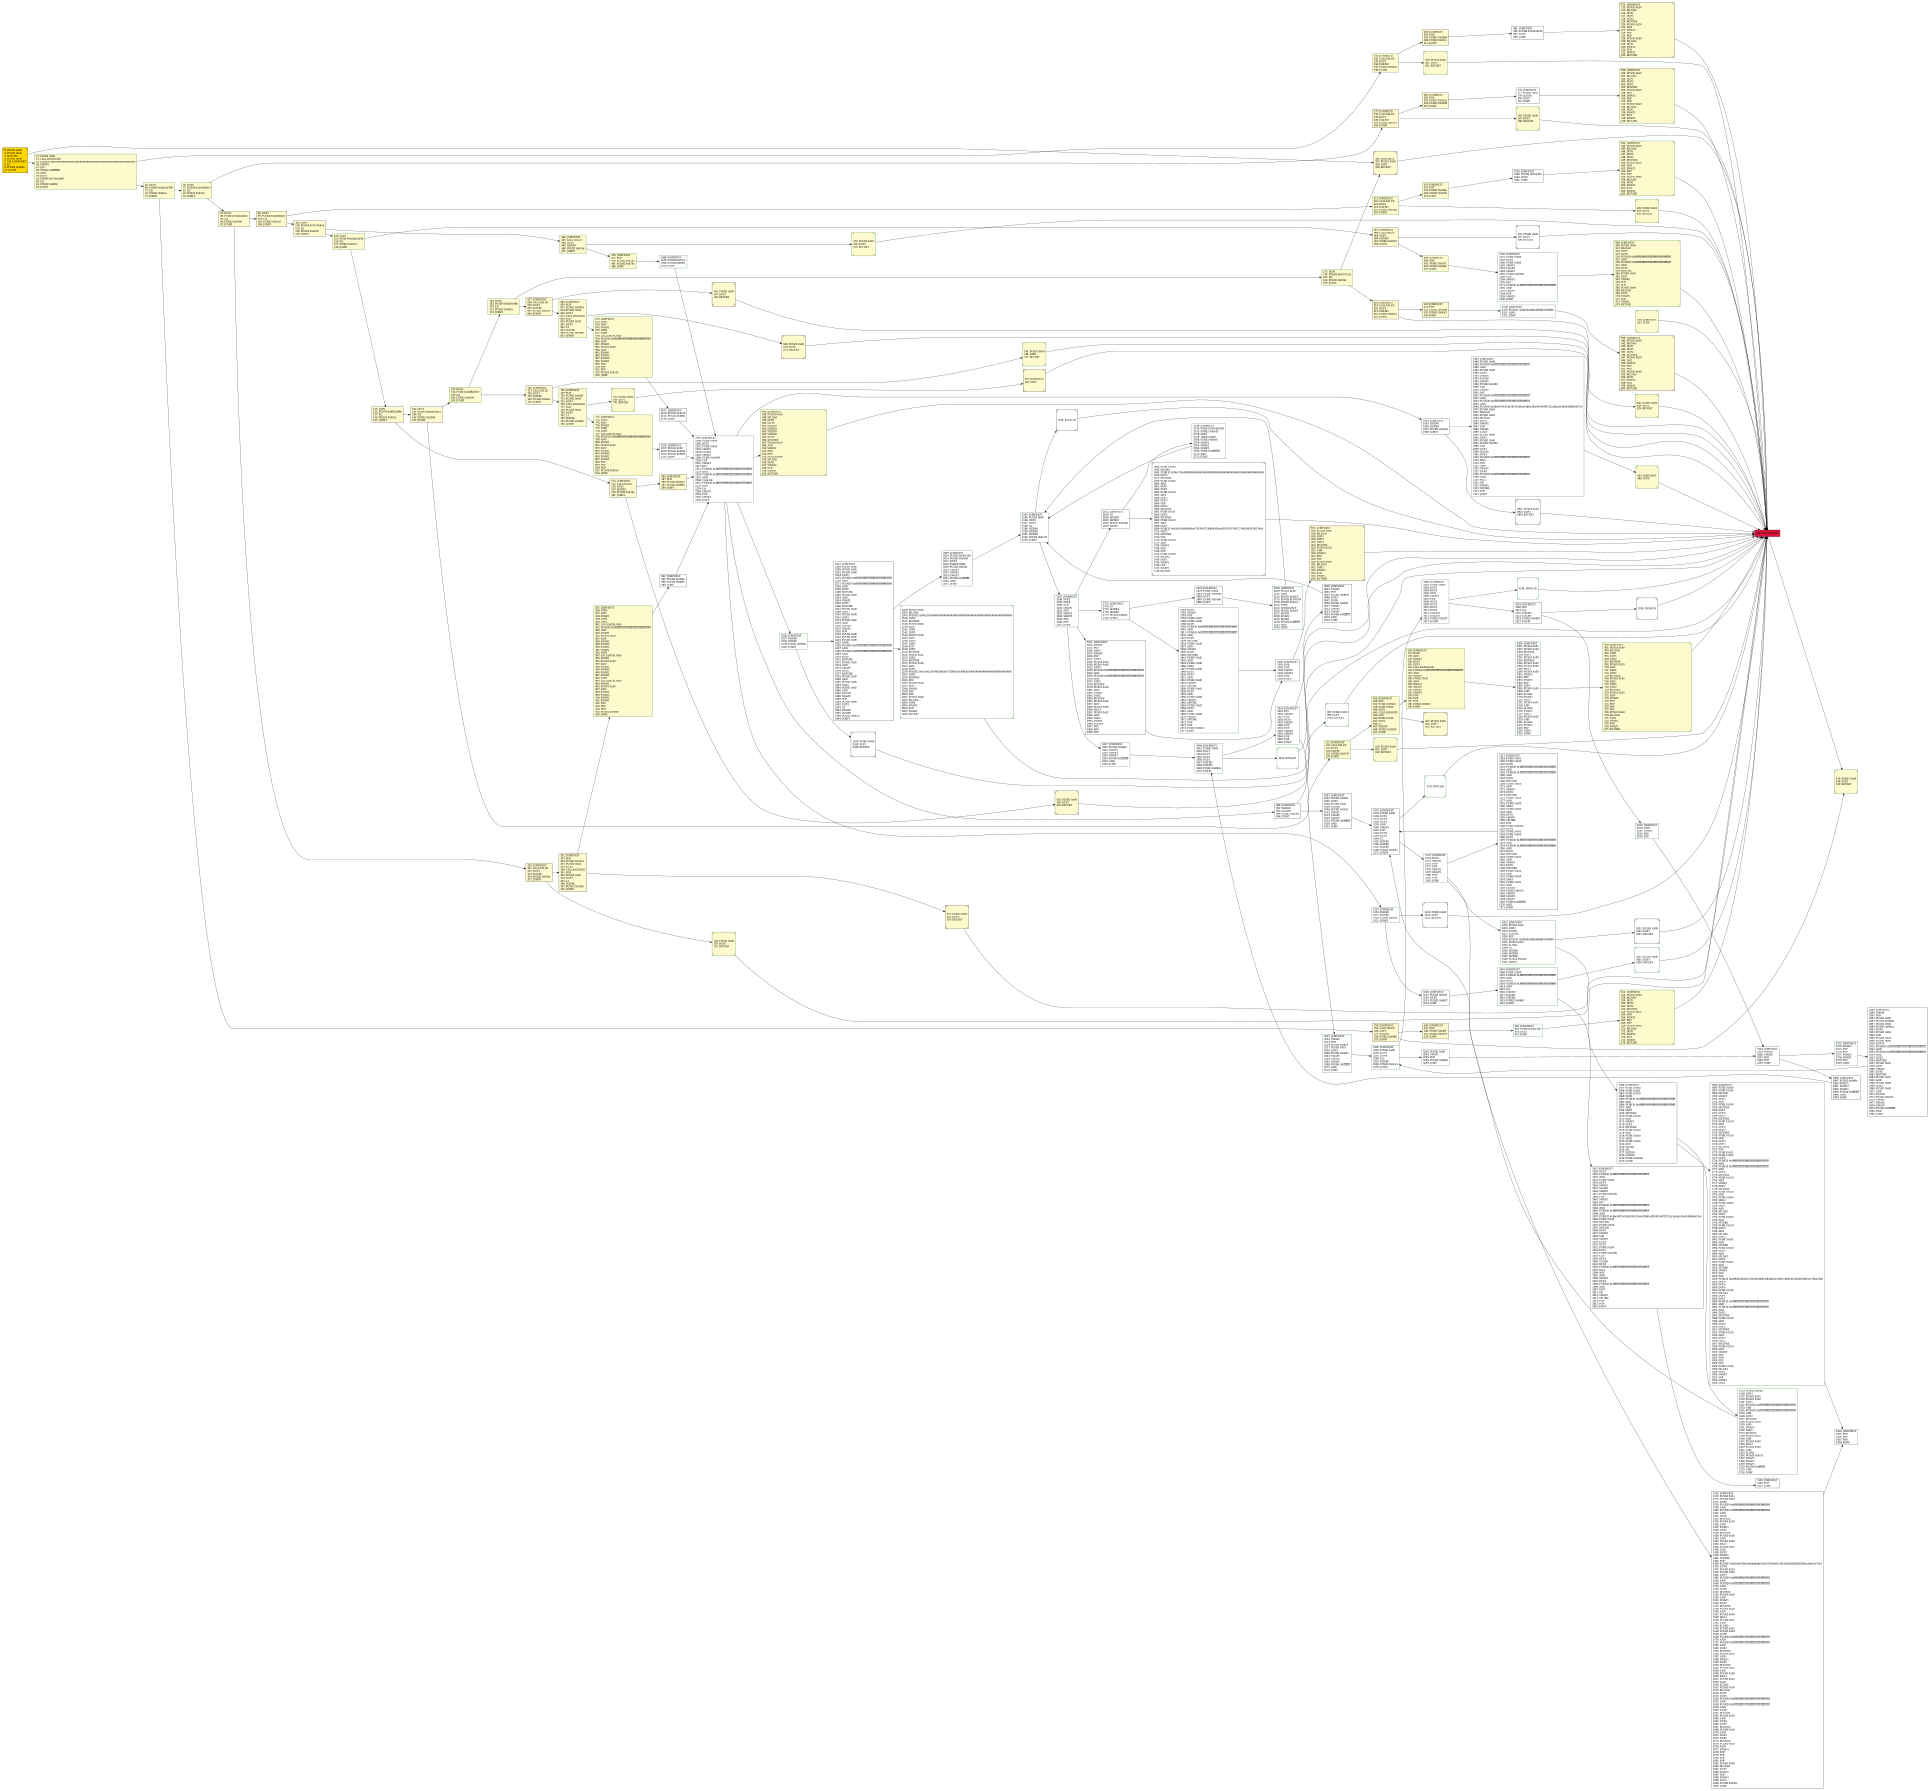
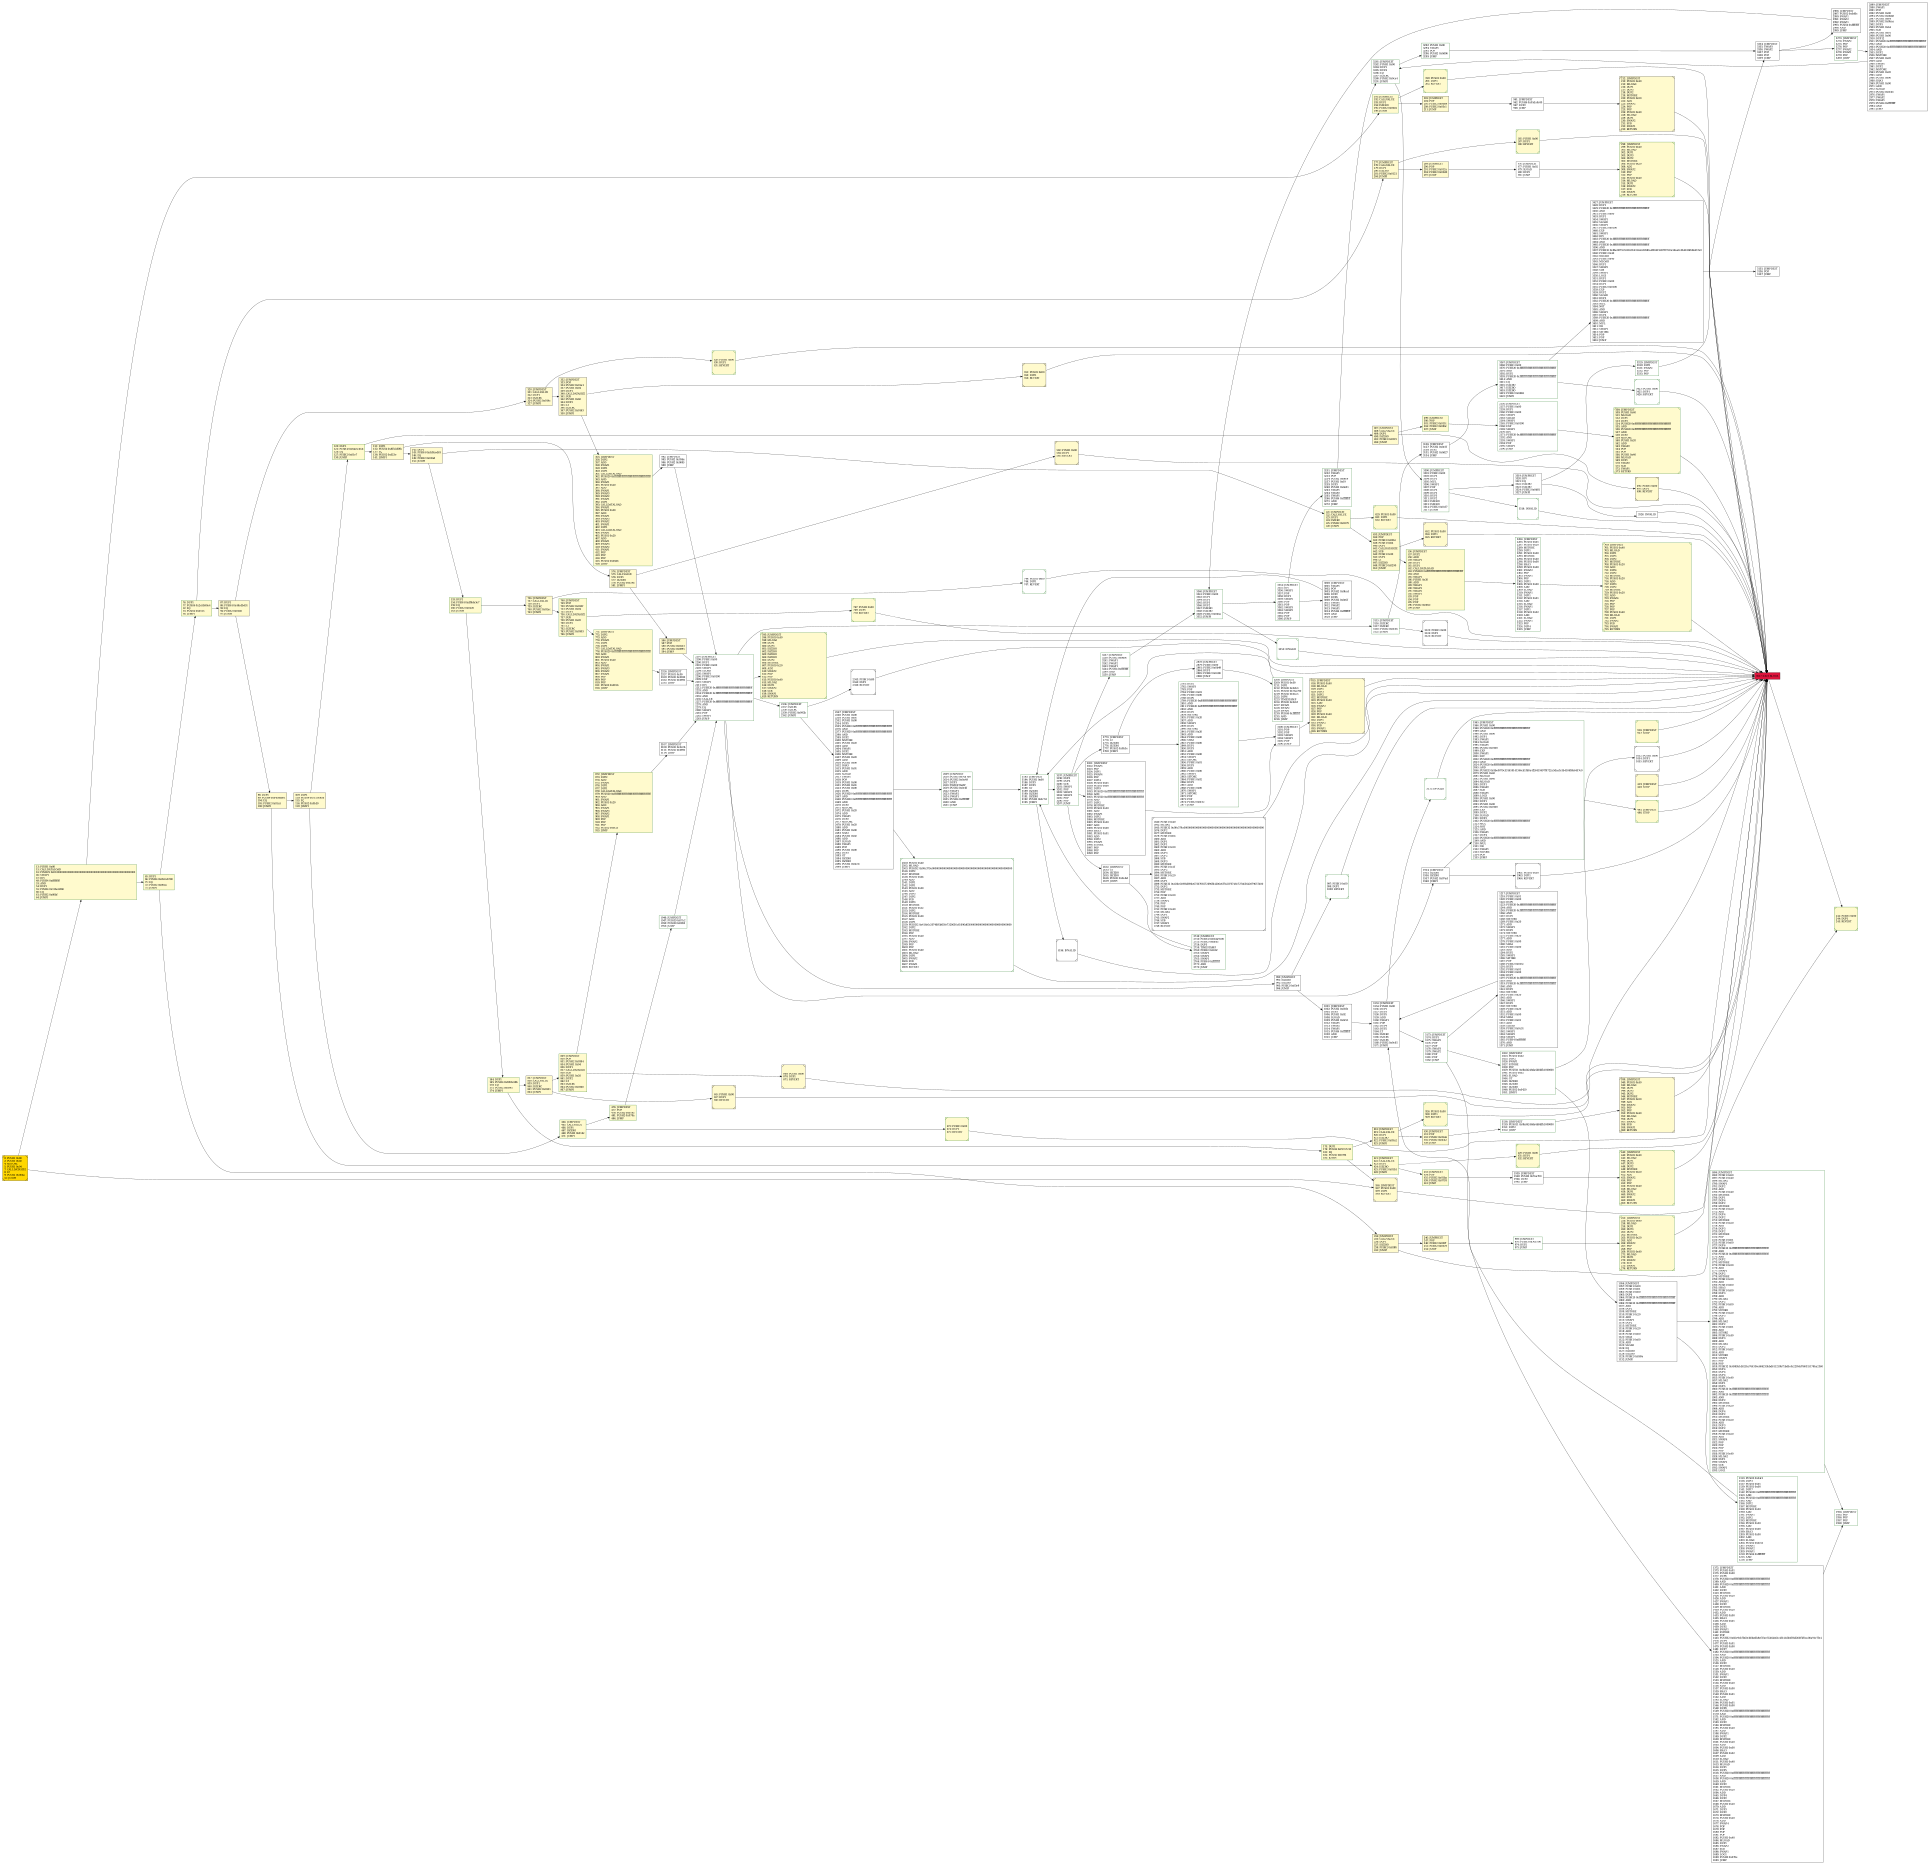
node "495: PUSH1 0x00 497: DUP1 498: REVERT": fillcolor white -> lemonchiffon
node "744: PUSH1 0x00 746: DUP1 747: REVERT": fillcolor lemonchiffon -> white
edge "767: PUSH1 0x00 769: DUP1 770: REVERT" -> "419: JUMPDEST 420: STOP": now "767: PUSH1 0x00 769: DUP1 770: REVERT" -> "3617: EXIT BLOCK"
edge "652: PUSH1 0x00 854: DUP1 655: REVERT" -> "3617: EXIT BLOCK": added
node "3328: INVALID": shape Msquare -> box
